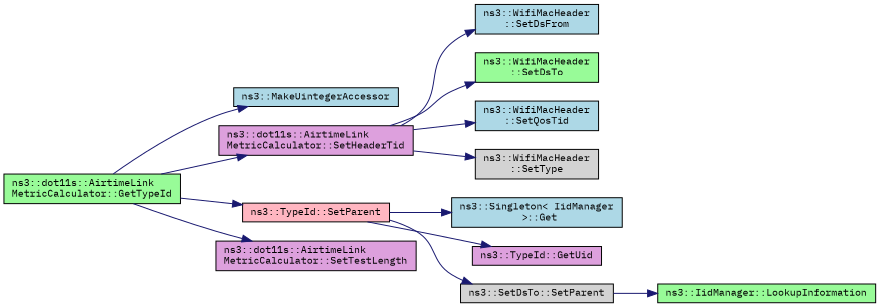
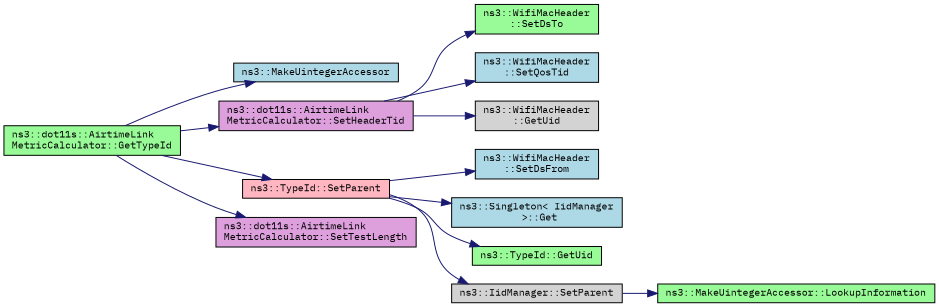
edge "ns3::dot11s::AirtimeLink MetricCalculator::SetHeaderTid" -> "ns3::WifiMacHeader ::SetDsFrom": now "ns3::TypeId::SetParent" -> "ns3::WifiMacHeader ::SetDsFrom"
node "ns3::WifiMacHeader ::SetType": label "ns3::WifiMacHeader ::SetType" -> "ns3::WifiMacHeader ::GetUid"
node "ns3::TypeId::GetUid": fillcolor plum -> palegreen
node "ns3::SetDsTo::SetParent": label "ns3::SetDsTo::SetParent" -> "ns3::IidManager::SetParent"
node "ns3::IidManager::LookupInformation": label "ns3::IidManager::LookupInformation" -> "ns3::MakeUintegerAccessor::LookupInformation"
